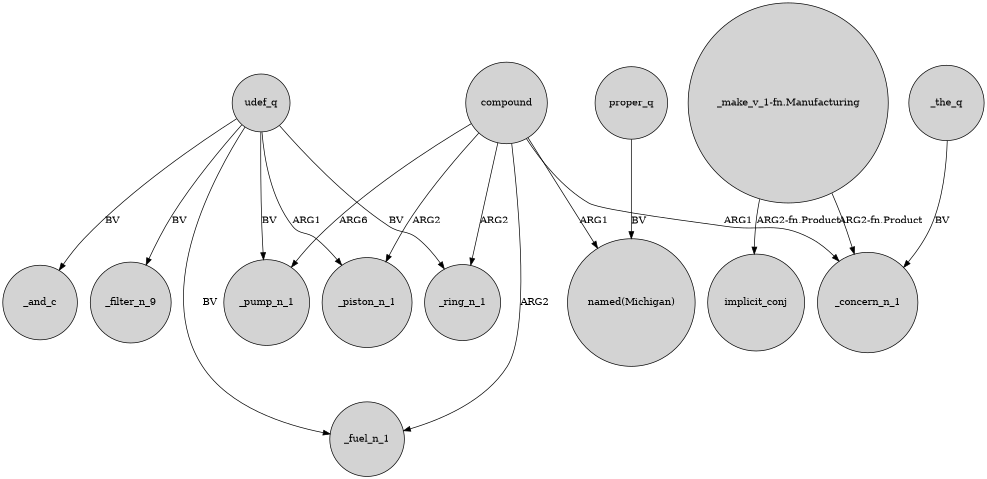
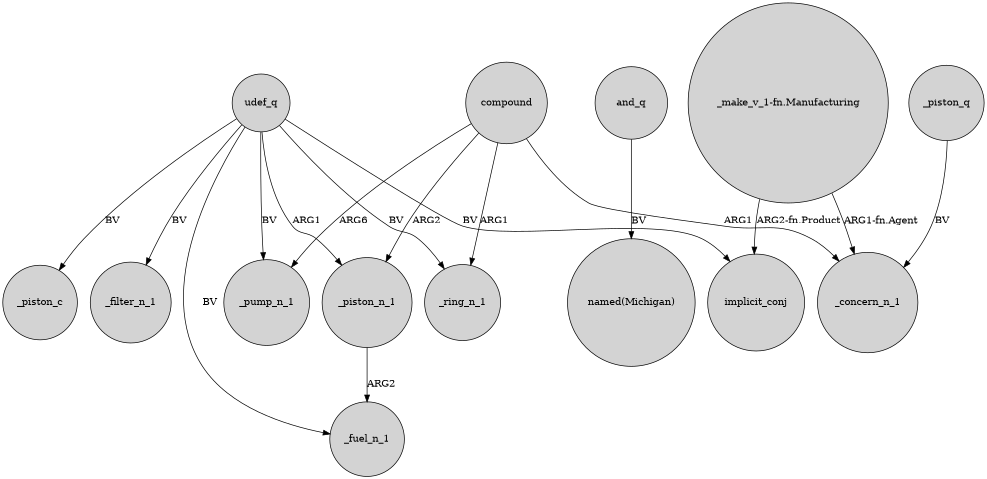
node "proper_q": label "proper_q" -> "and_q"
node "_the_q": label "_the_q" -> "_piston_q"
edge "compound" -> "named(Michigan)": removed, label "ARG1"
edge "compound" -> "_ring_n_1": label "ARG2" -> "ARG1"
edge "_make_v_1-fn.Manufacturing" -> "_concern_n_1": label "ARG2-fn.Product" -> "ARG1-fn.Agent"
edge "udef_q" -> "implicit_conj": added, label "BV"
node "_and_c": label "_and_c" -> "_piston_c"
node "_filter_n_9": label "_filter_n_9" -> "_filter_n_1"
edge "compound" -> "_fuel_n_1": now "_piston_n_1" -> "_fuel_n_1"
